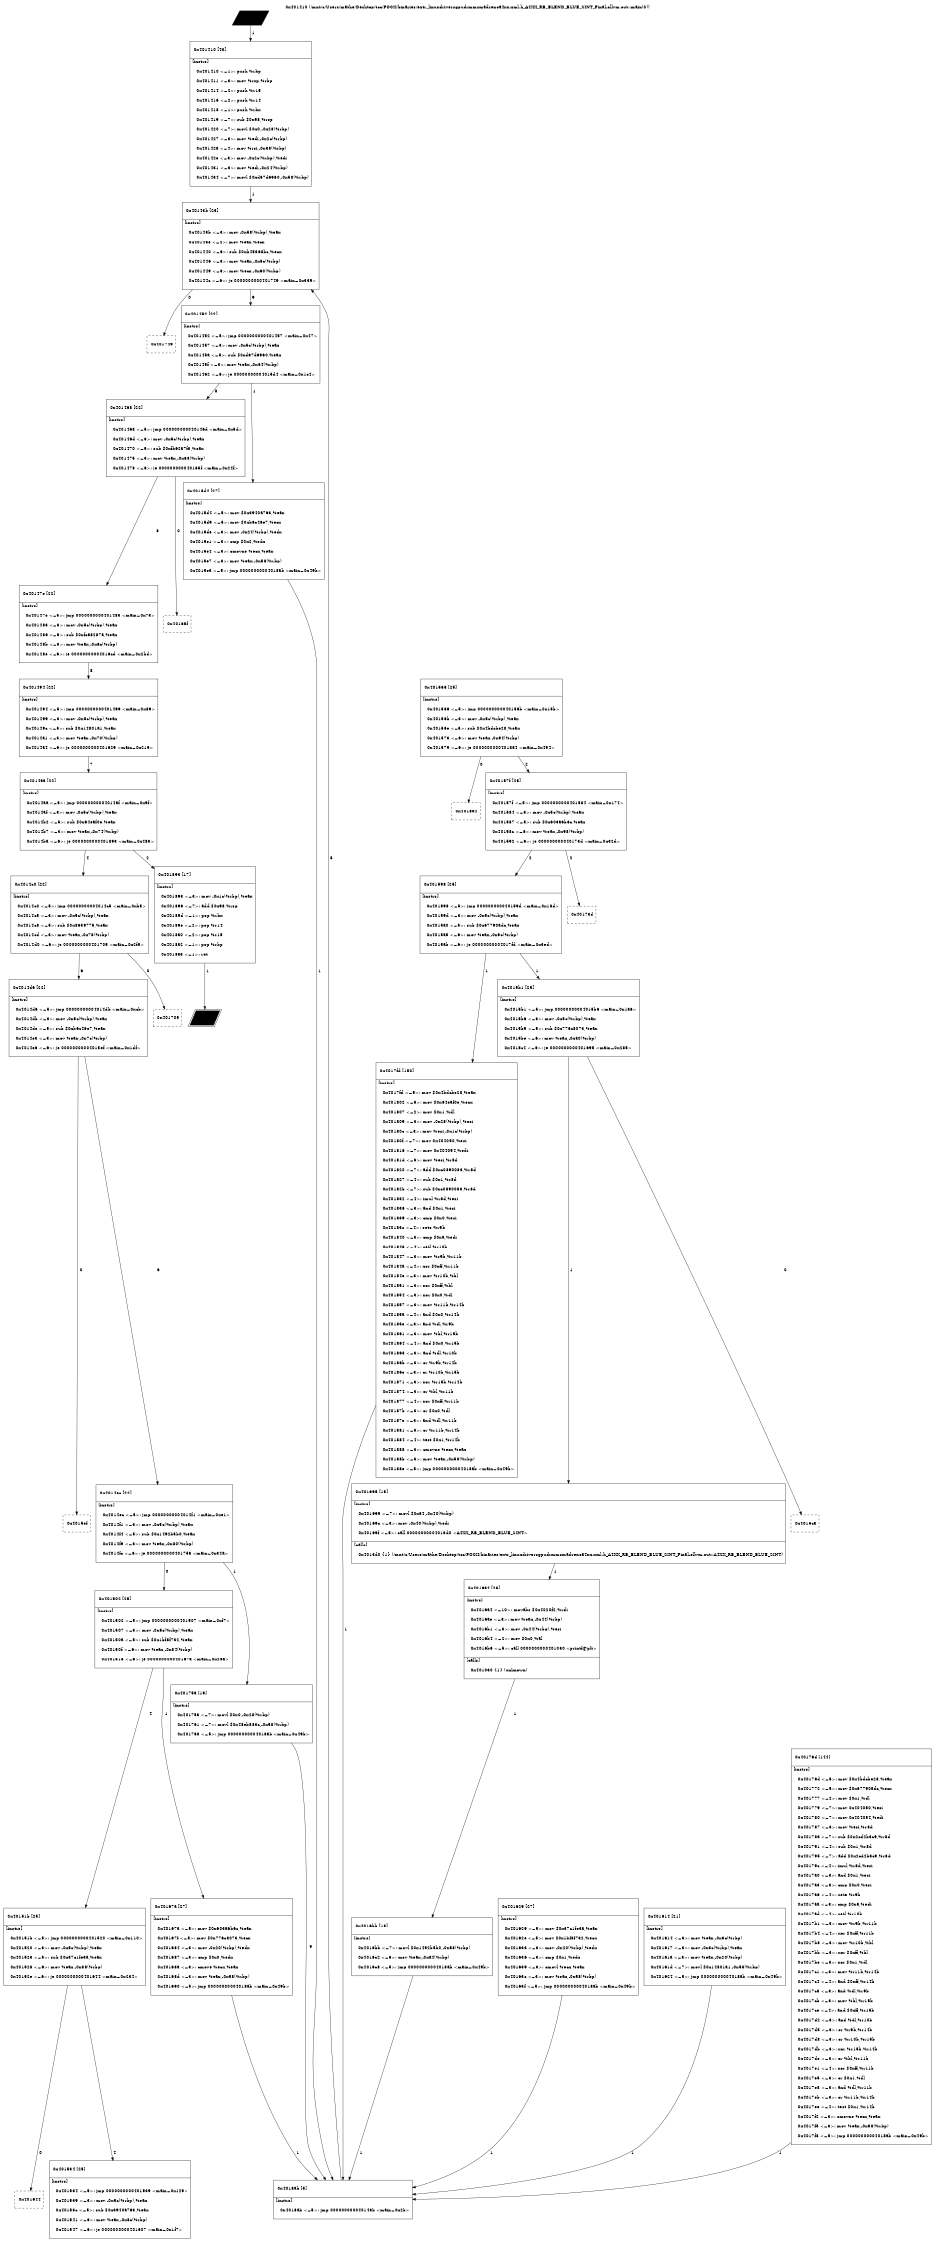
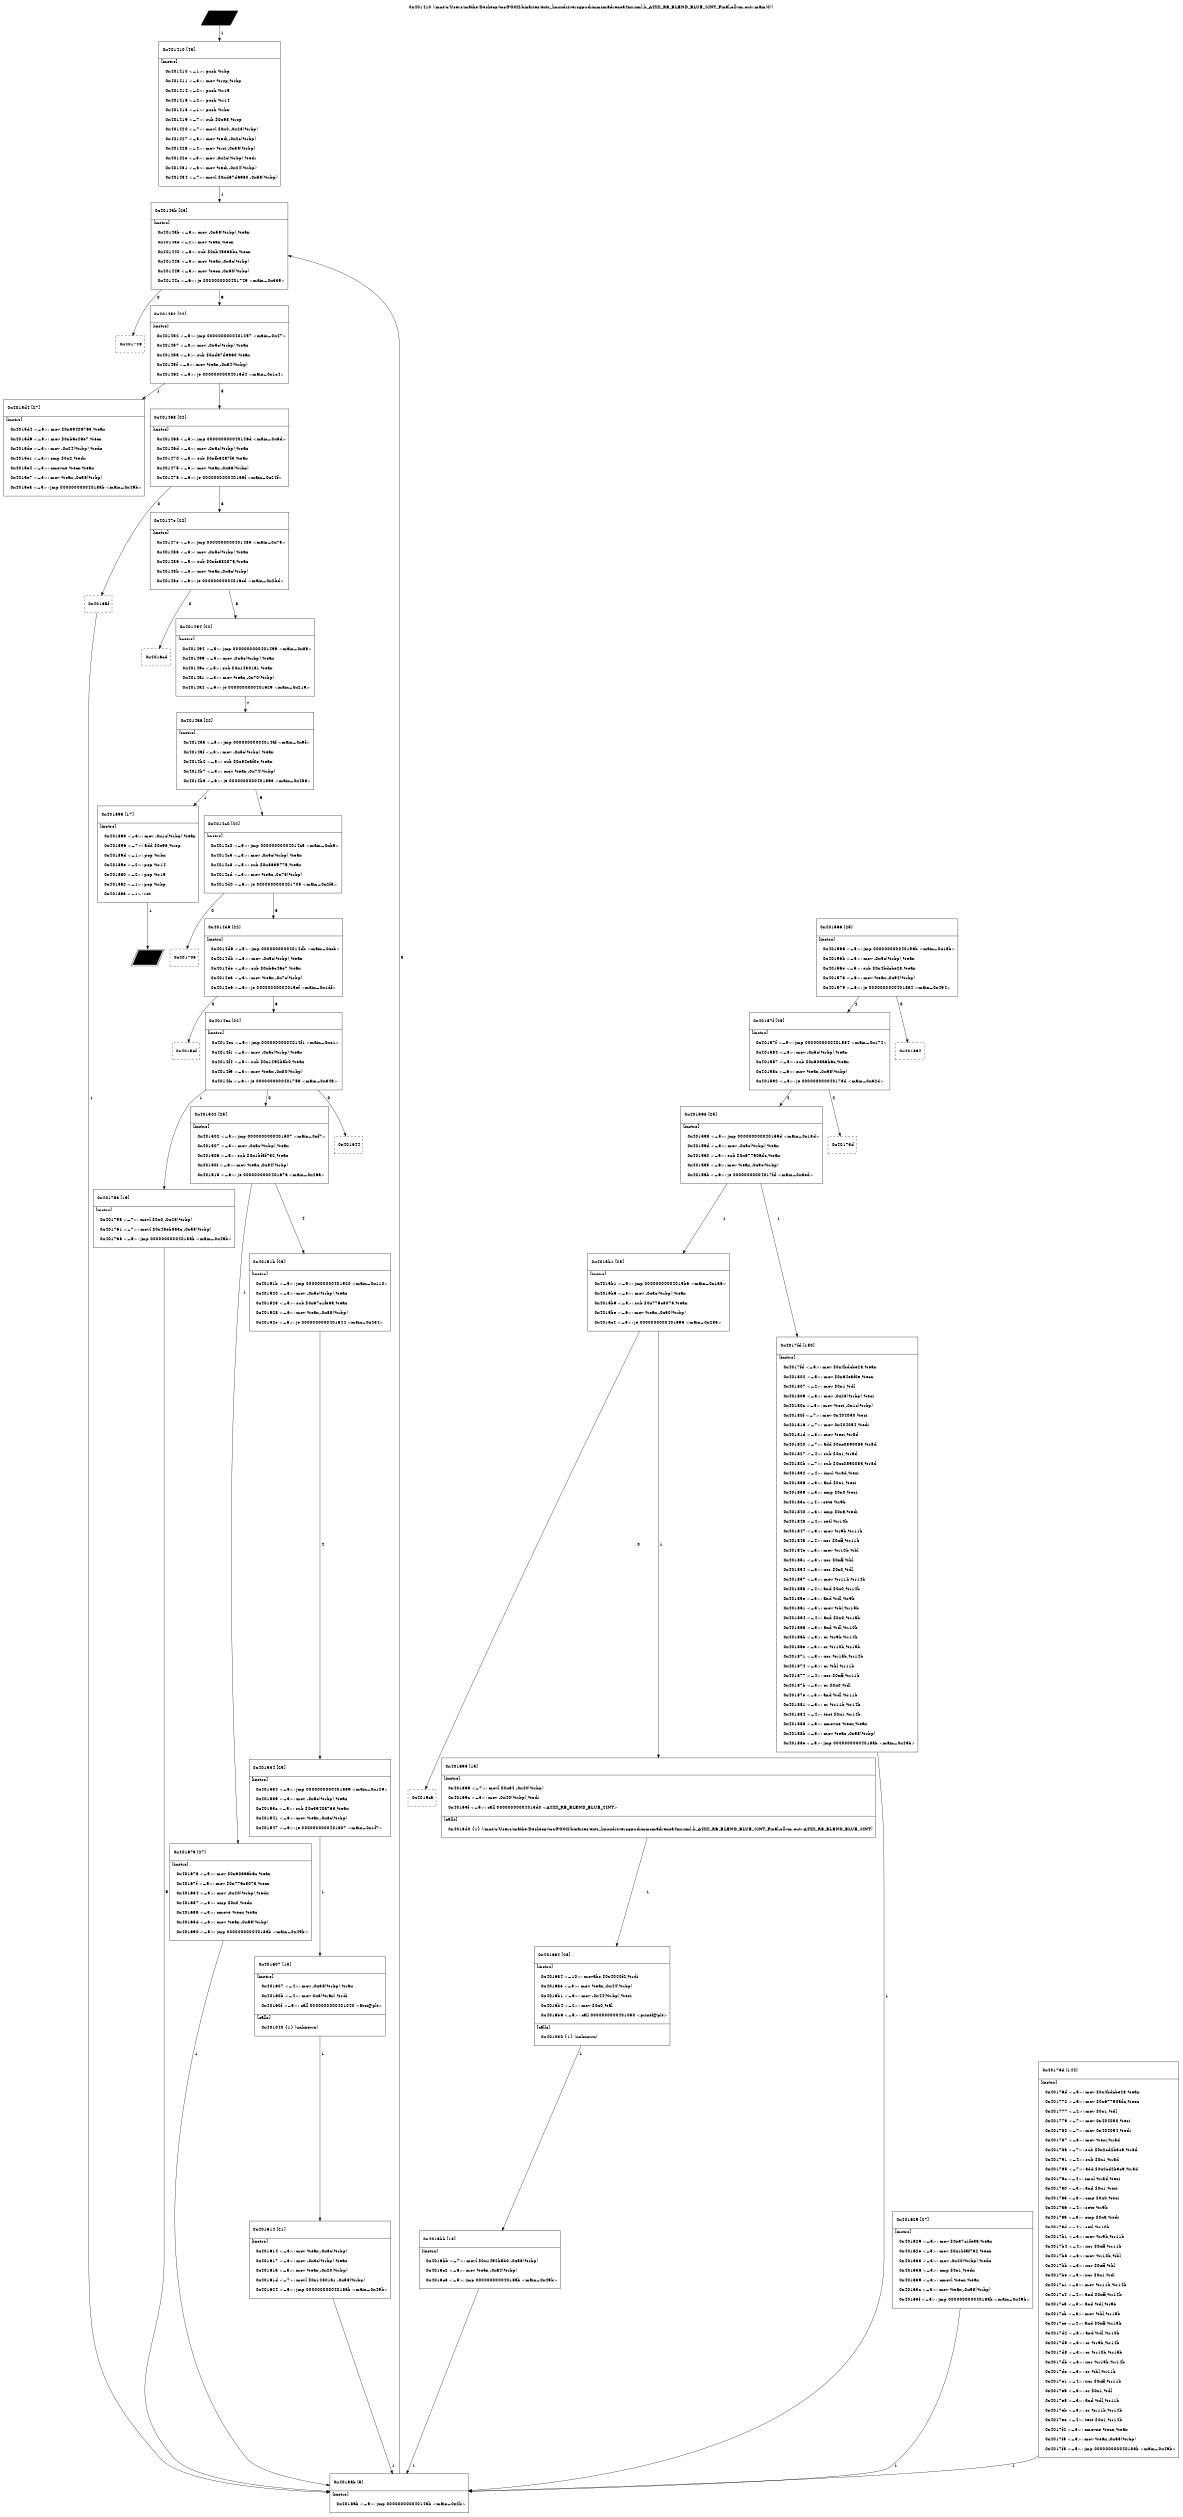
node "0x4016cd": added
edge "0x4014aa [22]" -> "0x4014c0 [22]": label " 4" -> " 6"
edge "0x4014aa [22]" -> "0x401893 [17]": label " 2" -> " 1"
edge "0x4015d4 [27]" -> "0x4018ab [5]": now "0x40165f" -> "0x4018ab [5]"
node "0x401607 [13]": added
edge "0x40151b [25]" -> "0x401644": now "0x4014ec [22]" -> "0x401644"
